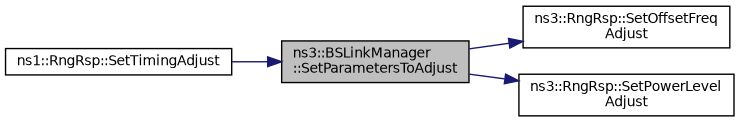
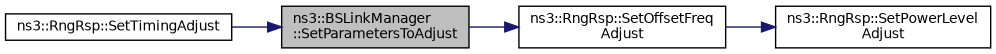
node "ns1::RngRsp::SetTimingAdjust": label "ns1::RngRsp::SetTimingAdjust" -> "ns3::RngRsp::SetTimingAdjust"
edge "ns3::BSLinkManager ::SetParametersToAdjust" -> "ns3::RngRsp::SetPowerLevel Adjust": now "ns3::RngRsp::SetOffsetFreq Adjust" -> "ns3::RngRsp::SetPowerLevel Adjust"
